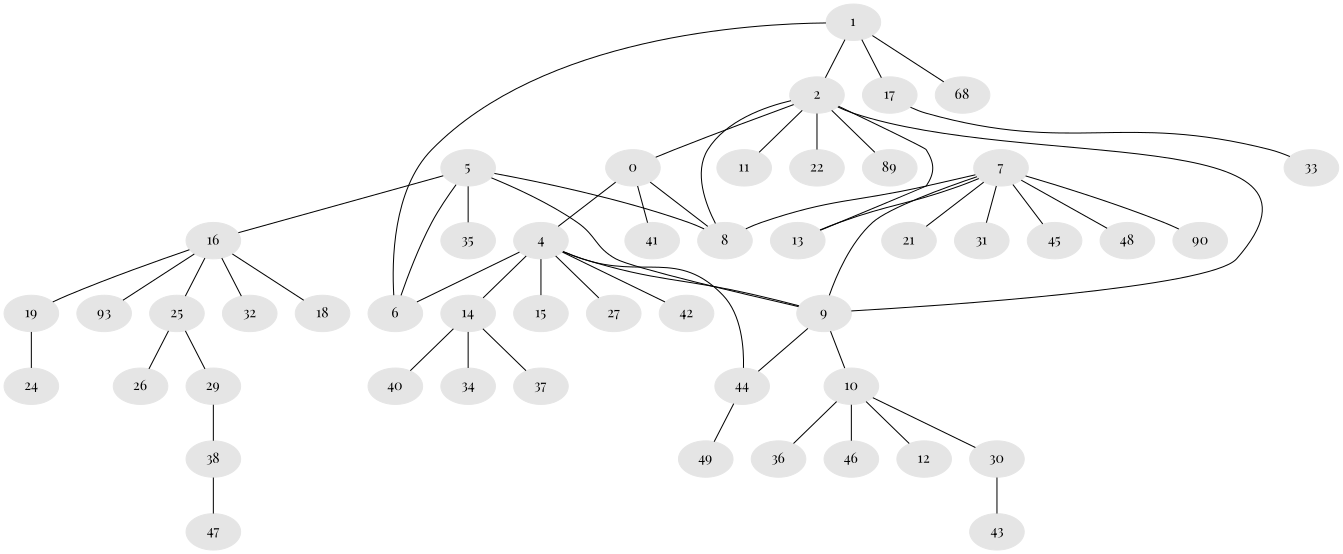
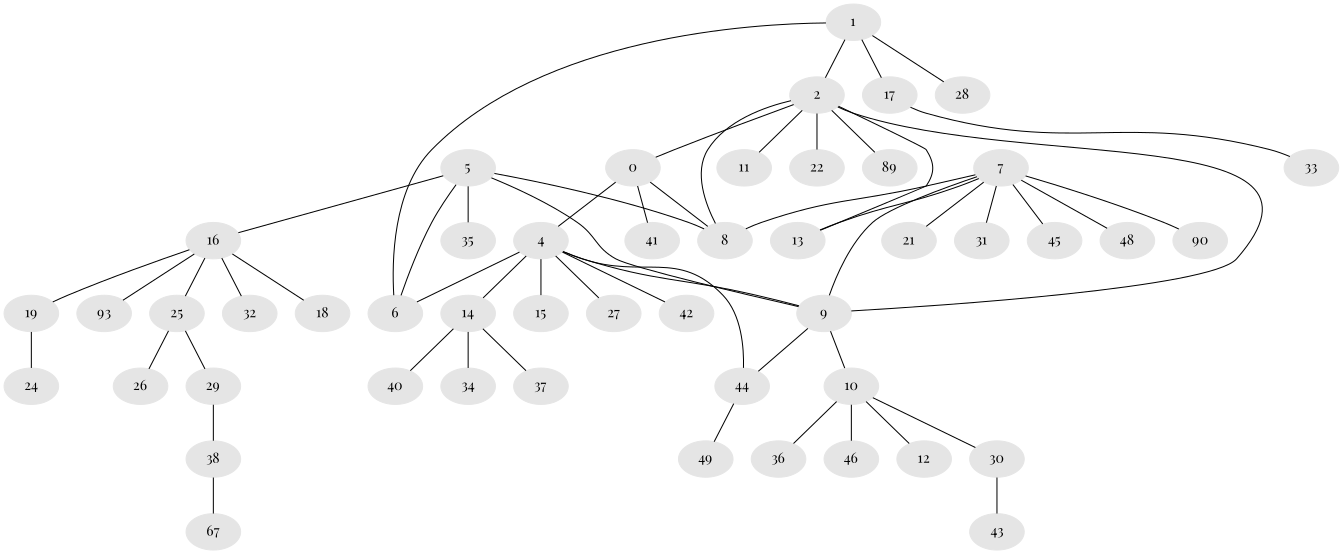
node "68": label "68" -> "28"
node "47": label "47" -> "67"
